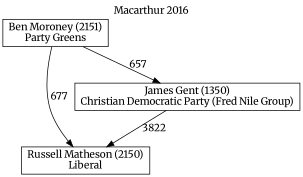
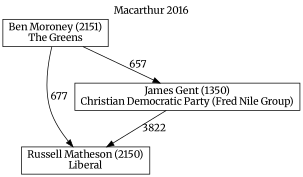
node "Ben Moroney (2151) Party Greens": label "Ben Moroney (2151) Party Greens" -> "Ben Moroney (2151) The Greens"
